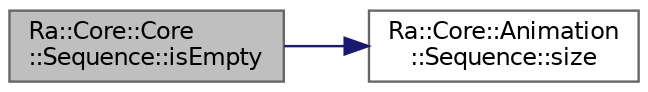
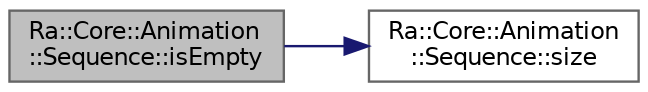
node "Ra::Core::Core ::Sequence::isEmpty": label "Ra::Core::Core ::Sequence::isEmpty" -> "Ra::Core::Animation ::Sequence::isEmpty"
